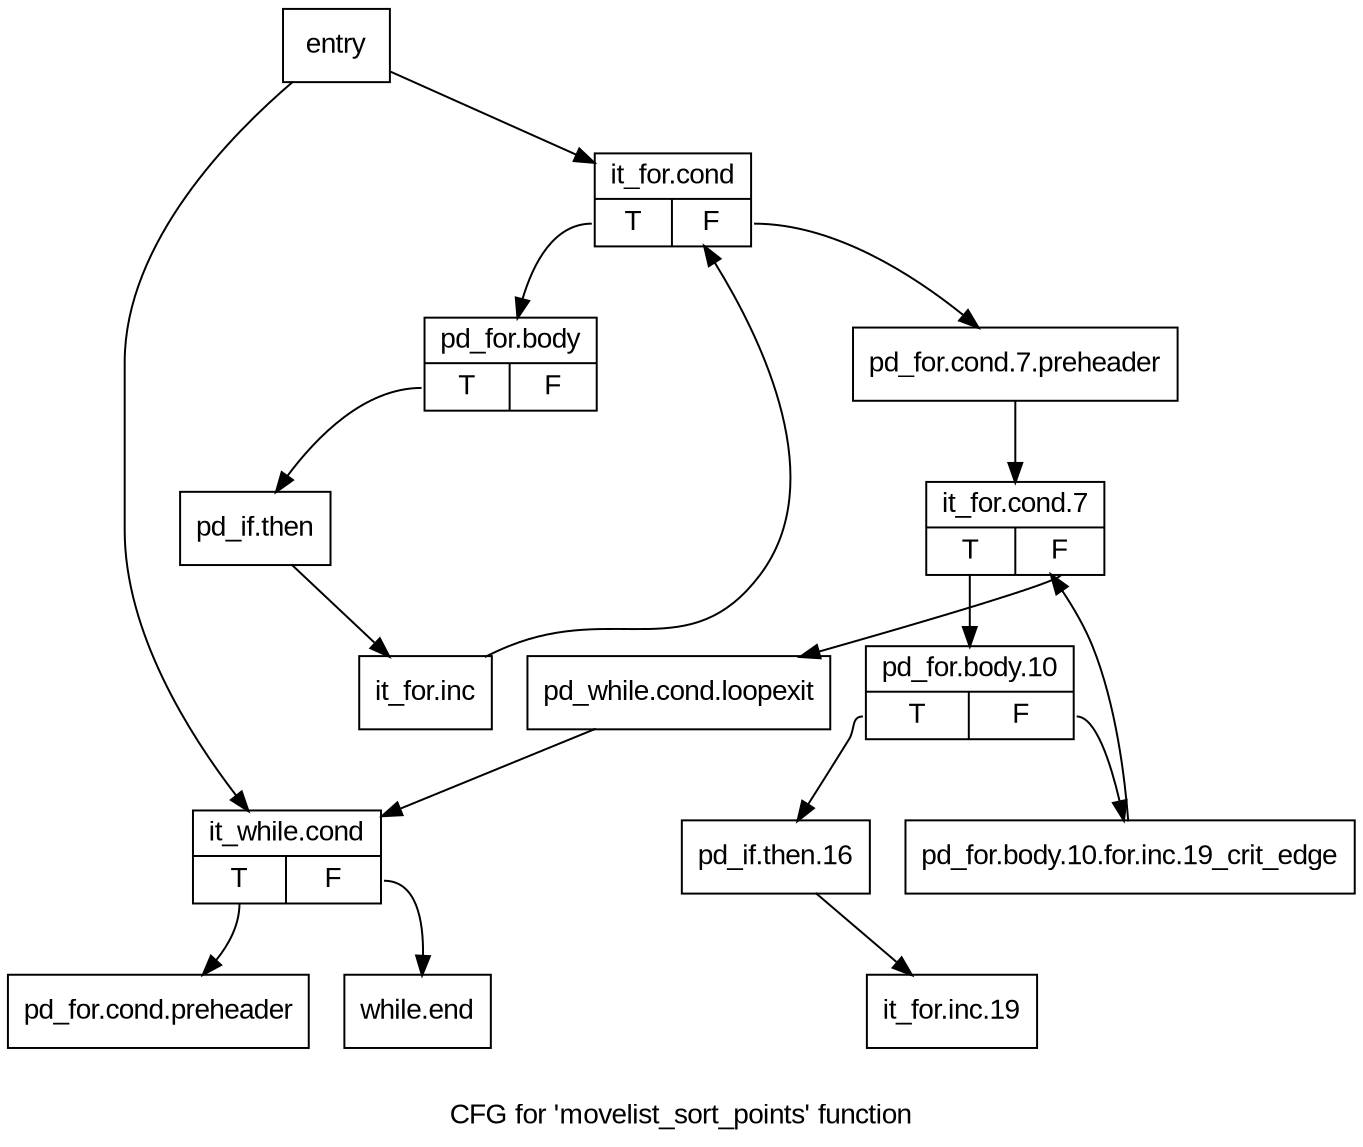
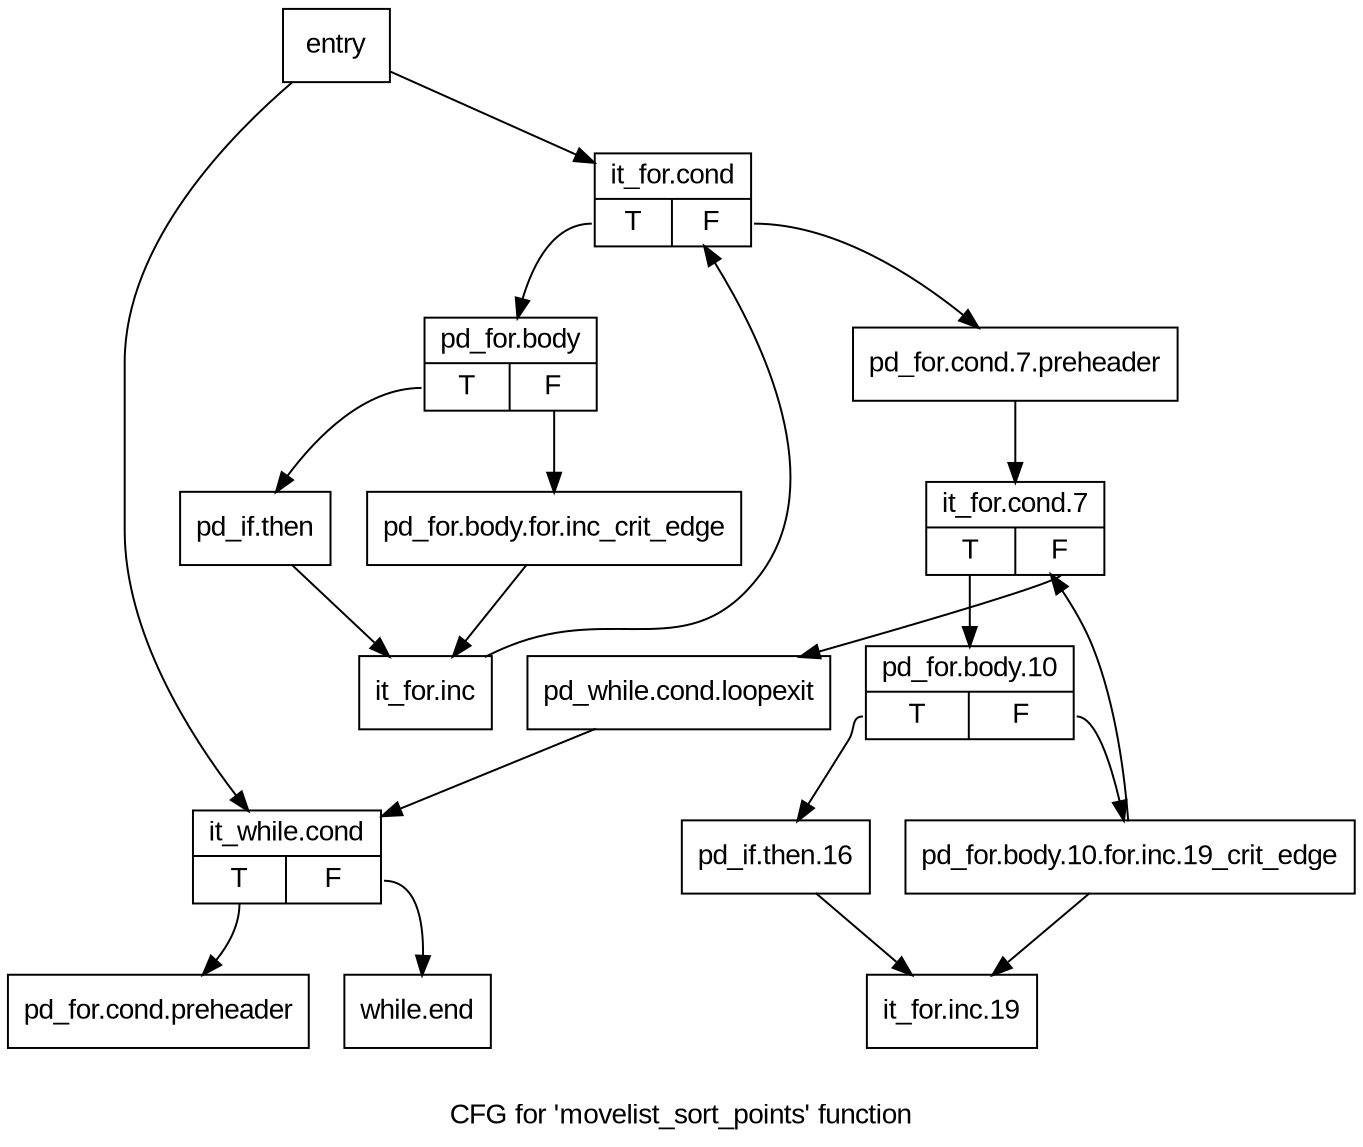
node "pd_for.body.for.inc_crit_edge": added
edge "pd_for.body.10.for.inc.19_crit_edge" -> "it_for.inc.19": added
